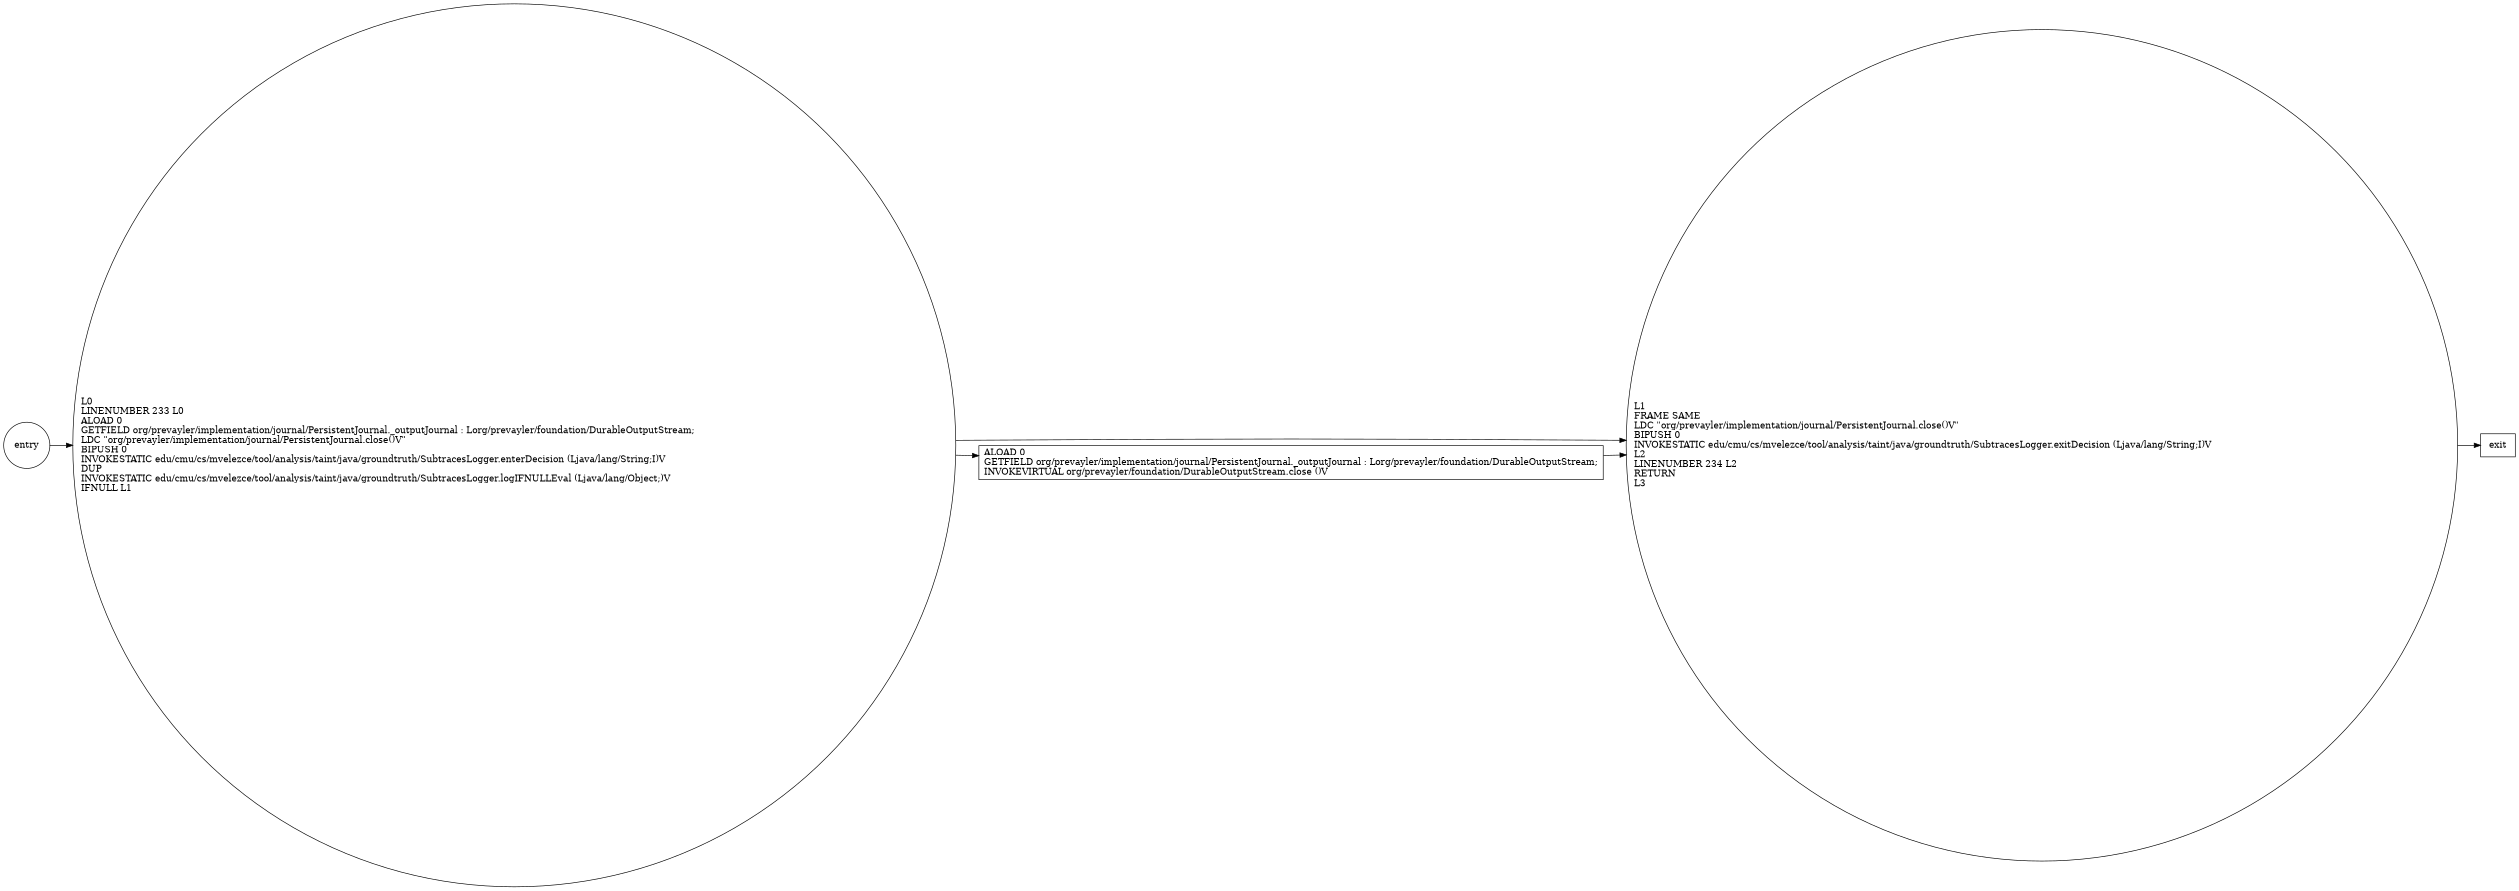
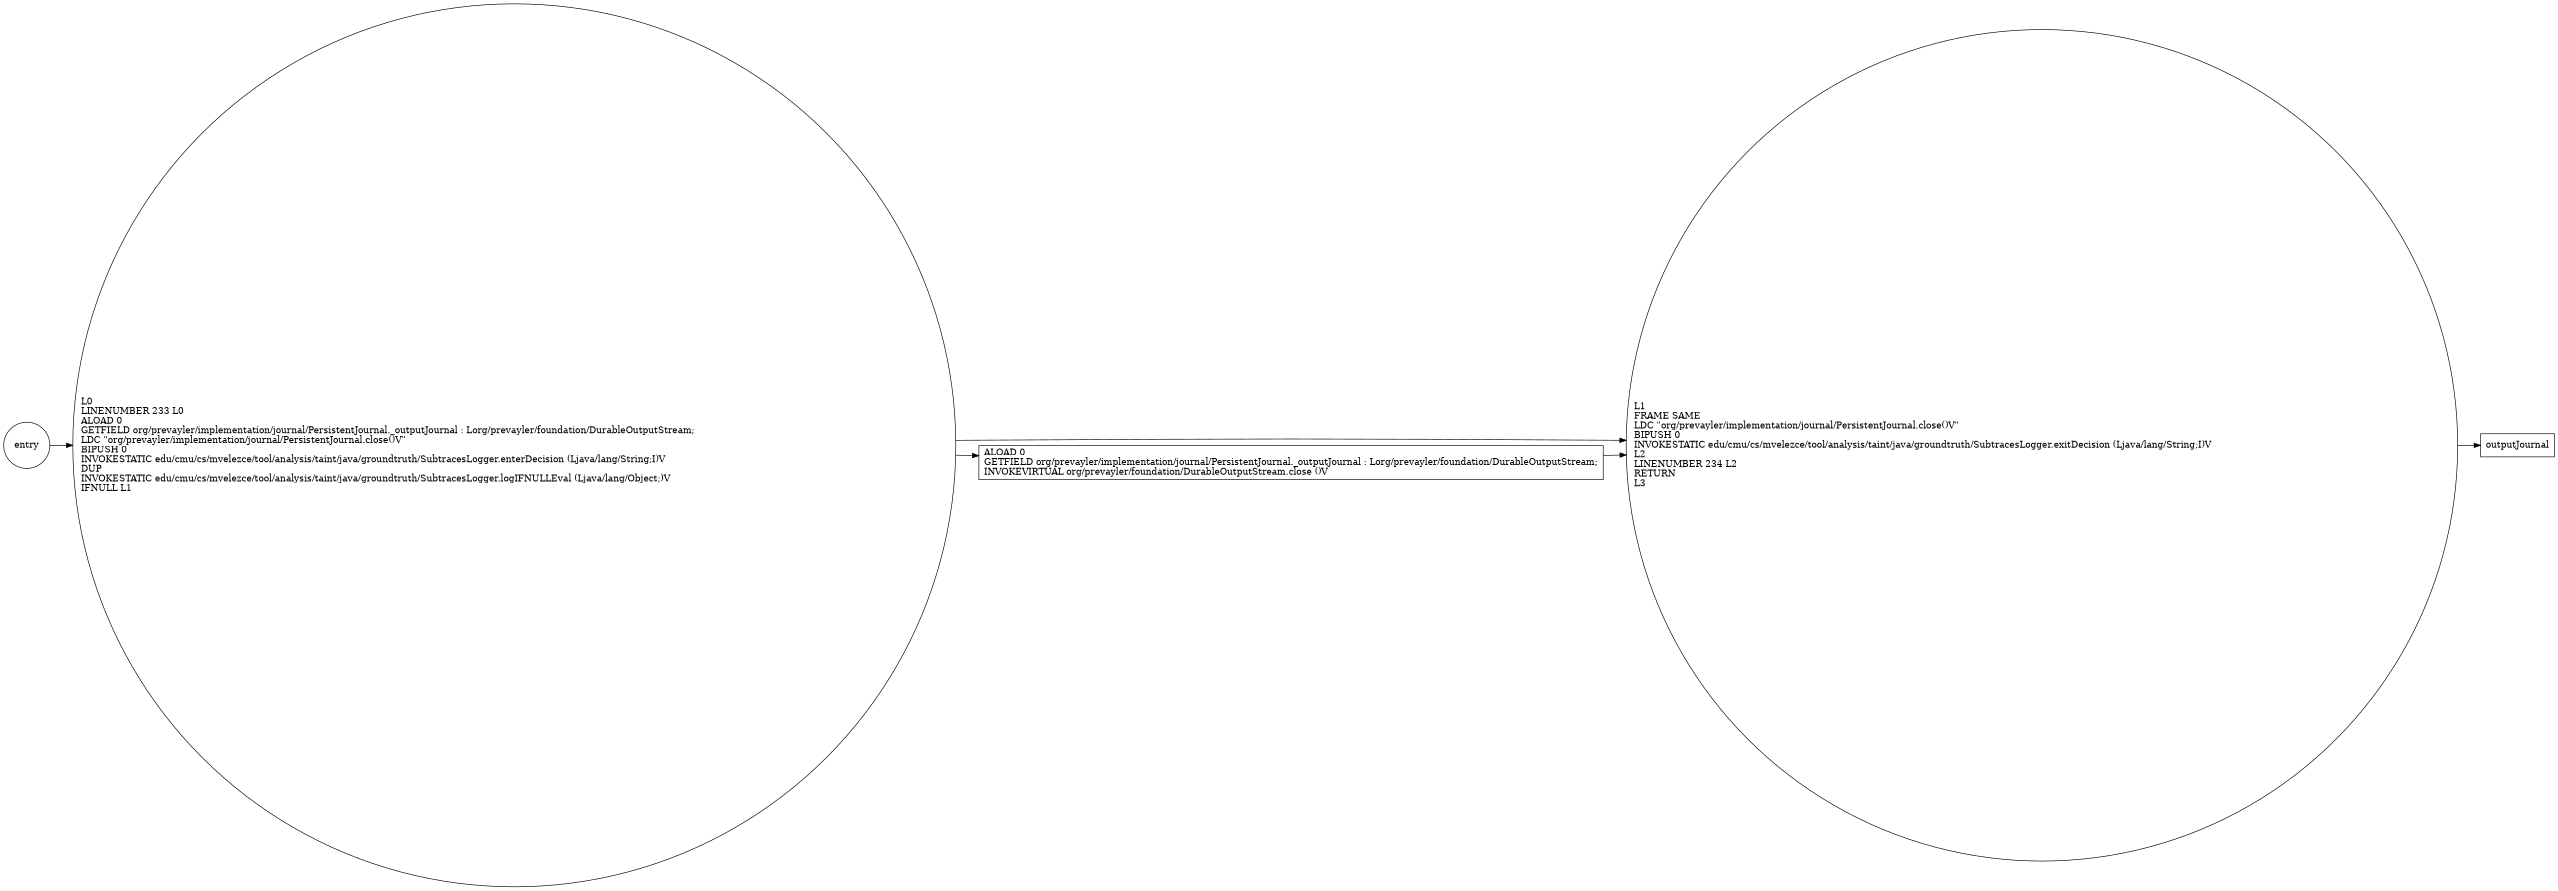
node "exit": label "exit" -> "outputJournal"
